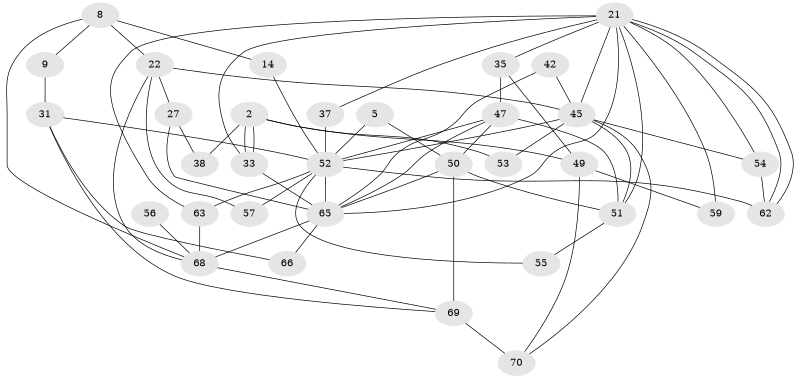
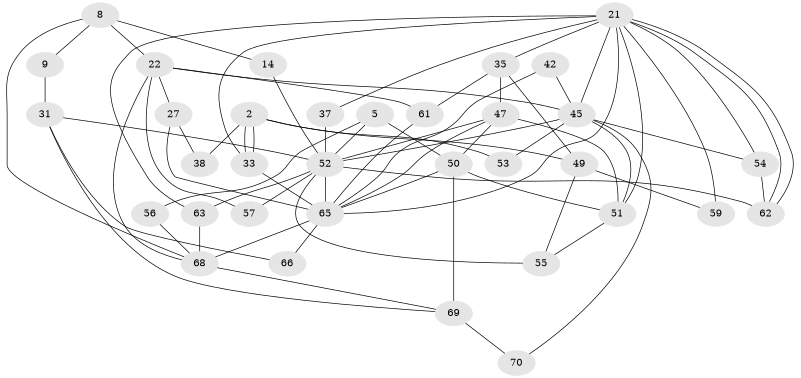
node "61": added
edge "5" -- "56": added
edge "49" -- "70": now "49" -- "55"
